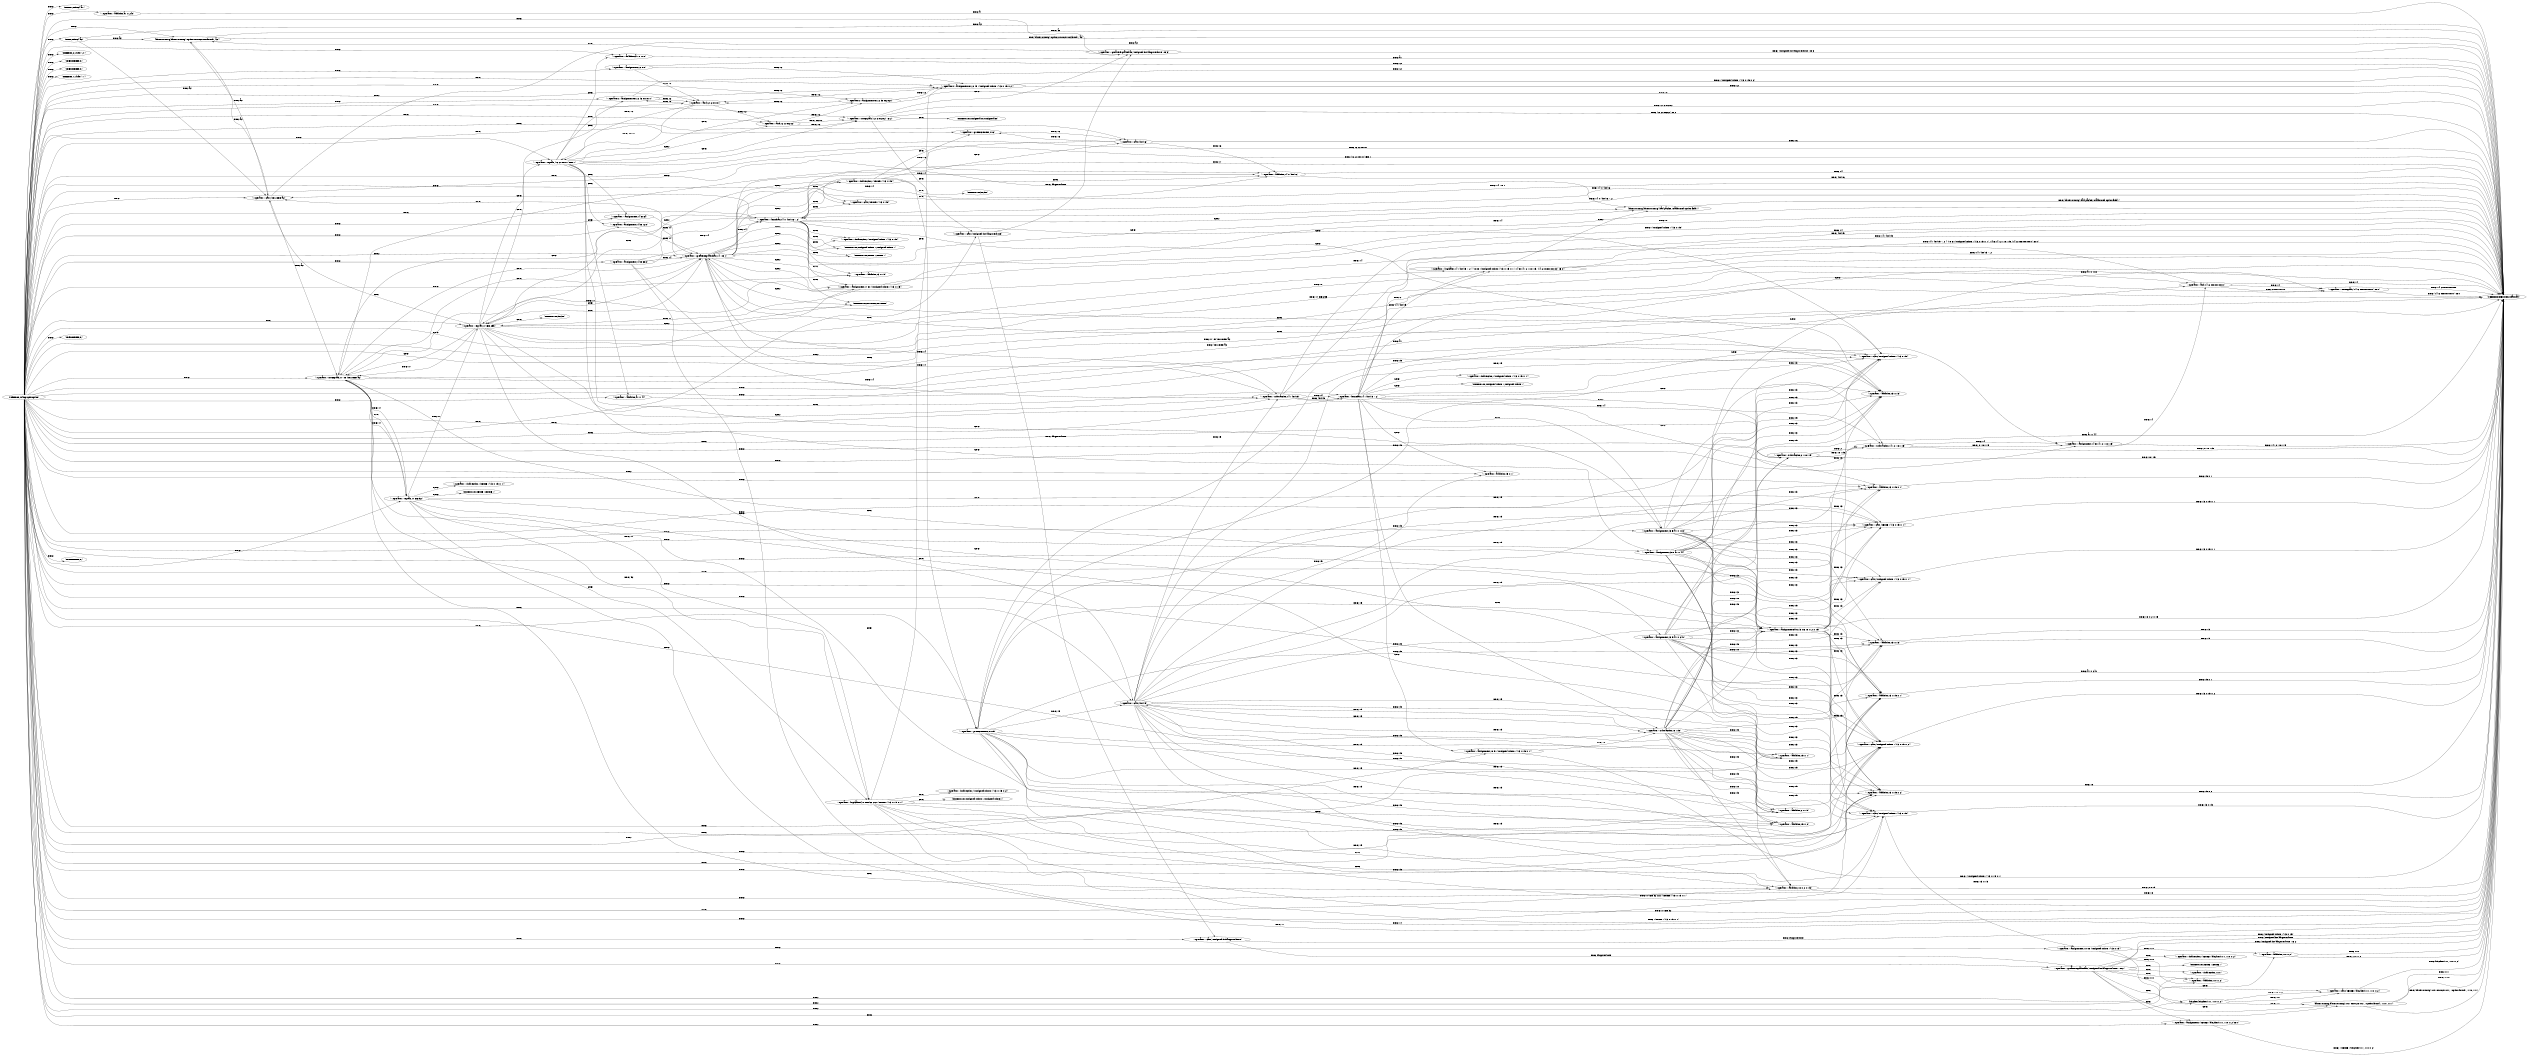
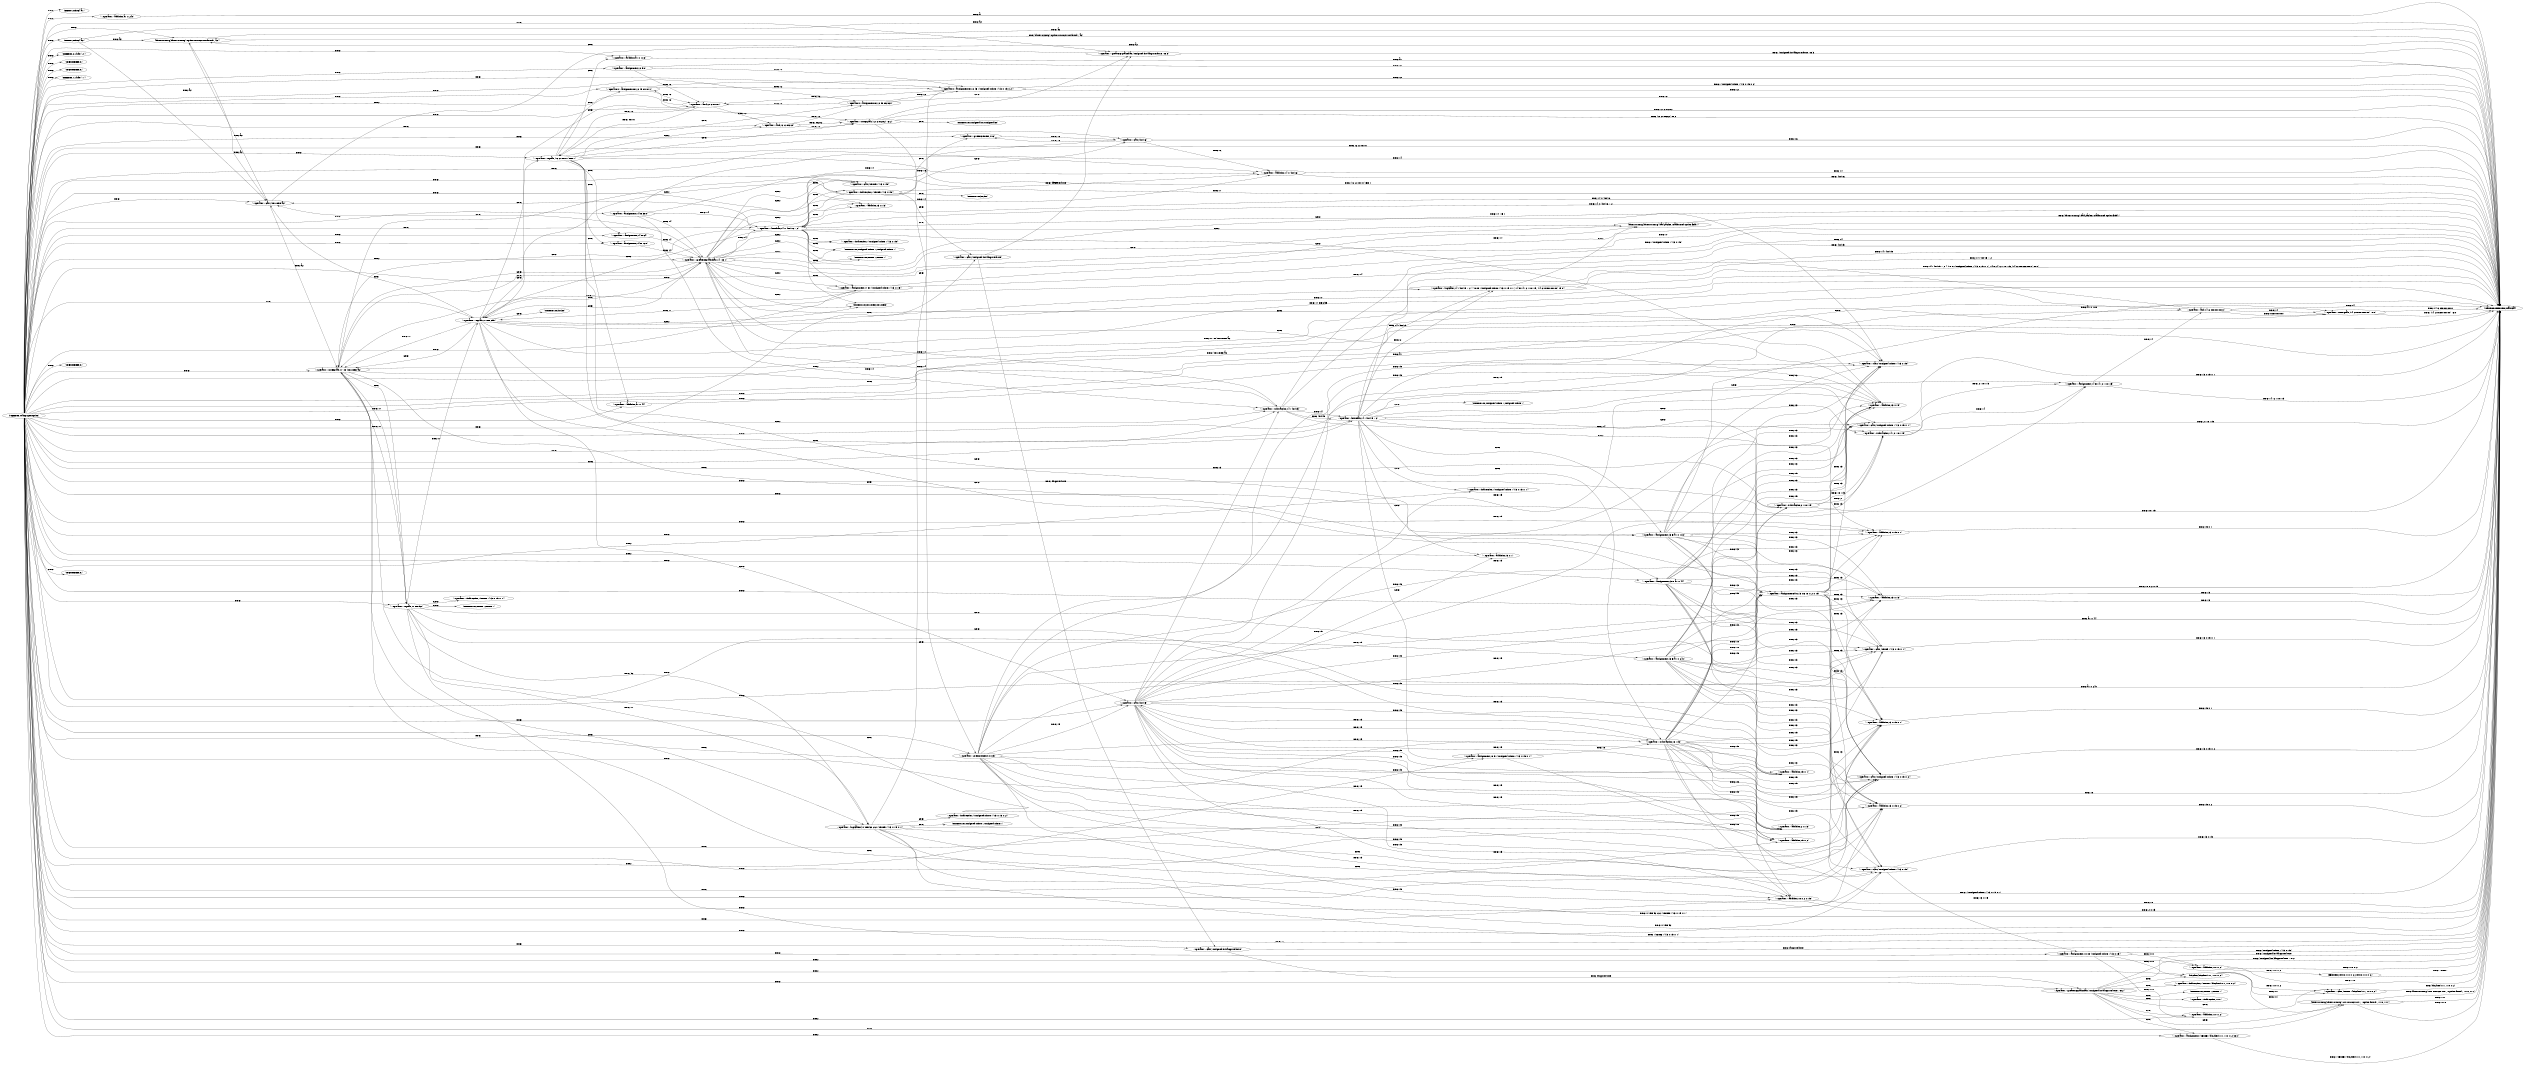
node "(BYTE,__int64 a2)": label "(BYTE,__int64 a2)" -> "(PARAM,__int64 a2)"
edge "(METHOD,udhcp_get_option)" -> "(<operator>.assignmentPlus,v3 += v8 + 2 + v5)": now "(METHOD,udhcp_get_option)" -> "(<operator>.indirection,*(unsigned __int8 *)(v3 + v5 + 1))"
node "(RETURN,return v10 + 2;,return v10 + 2;)": added
